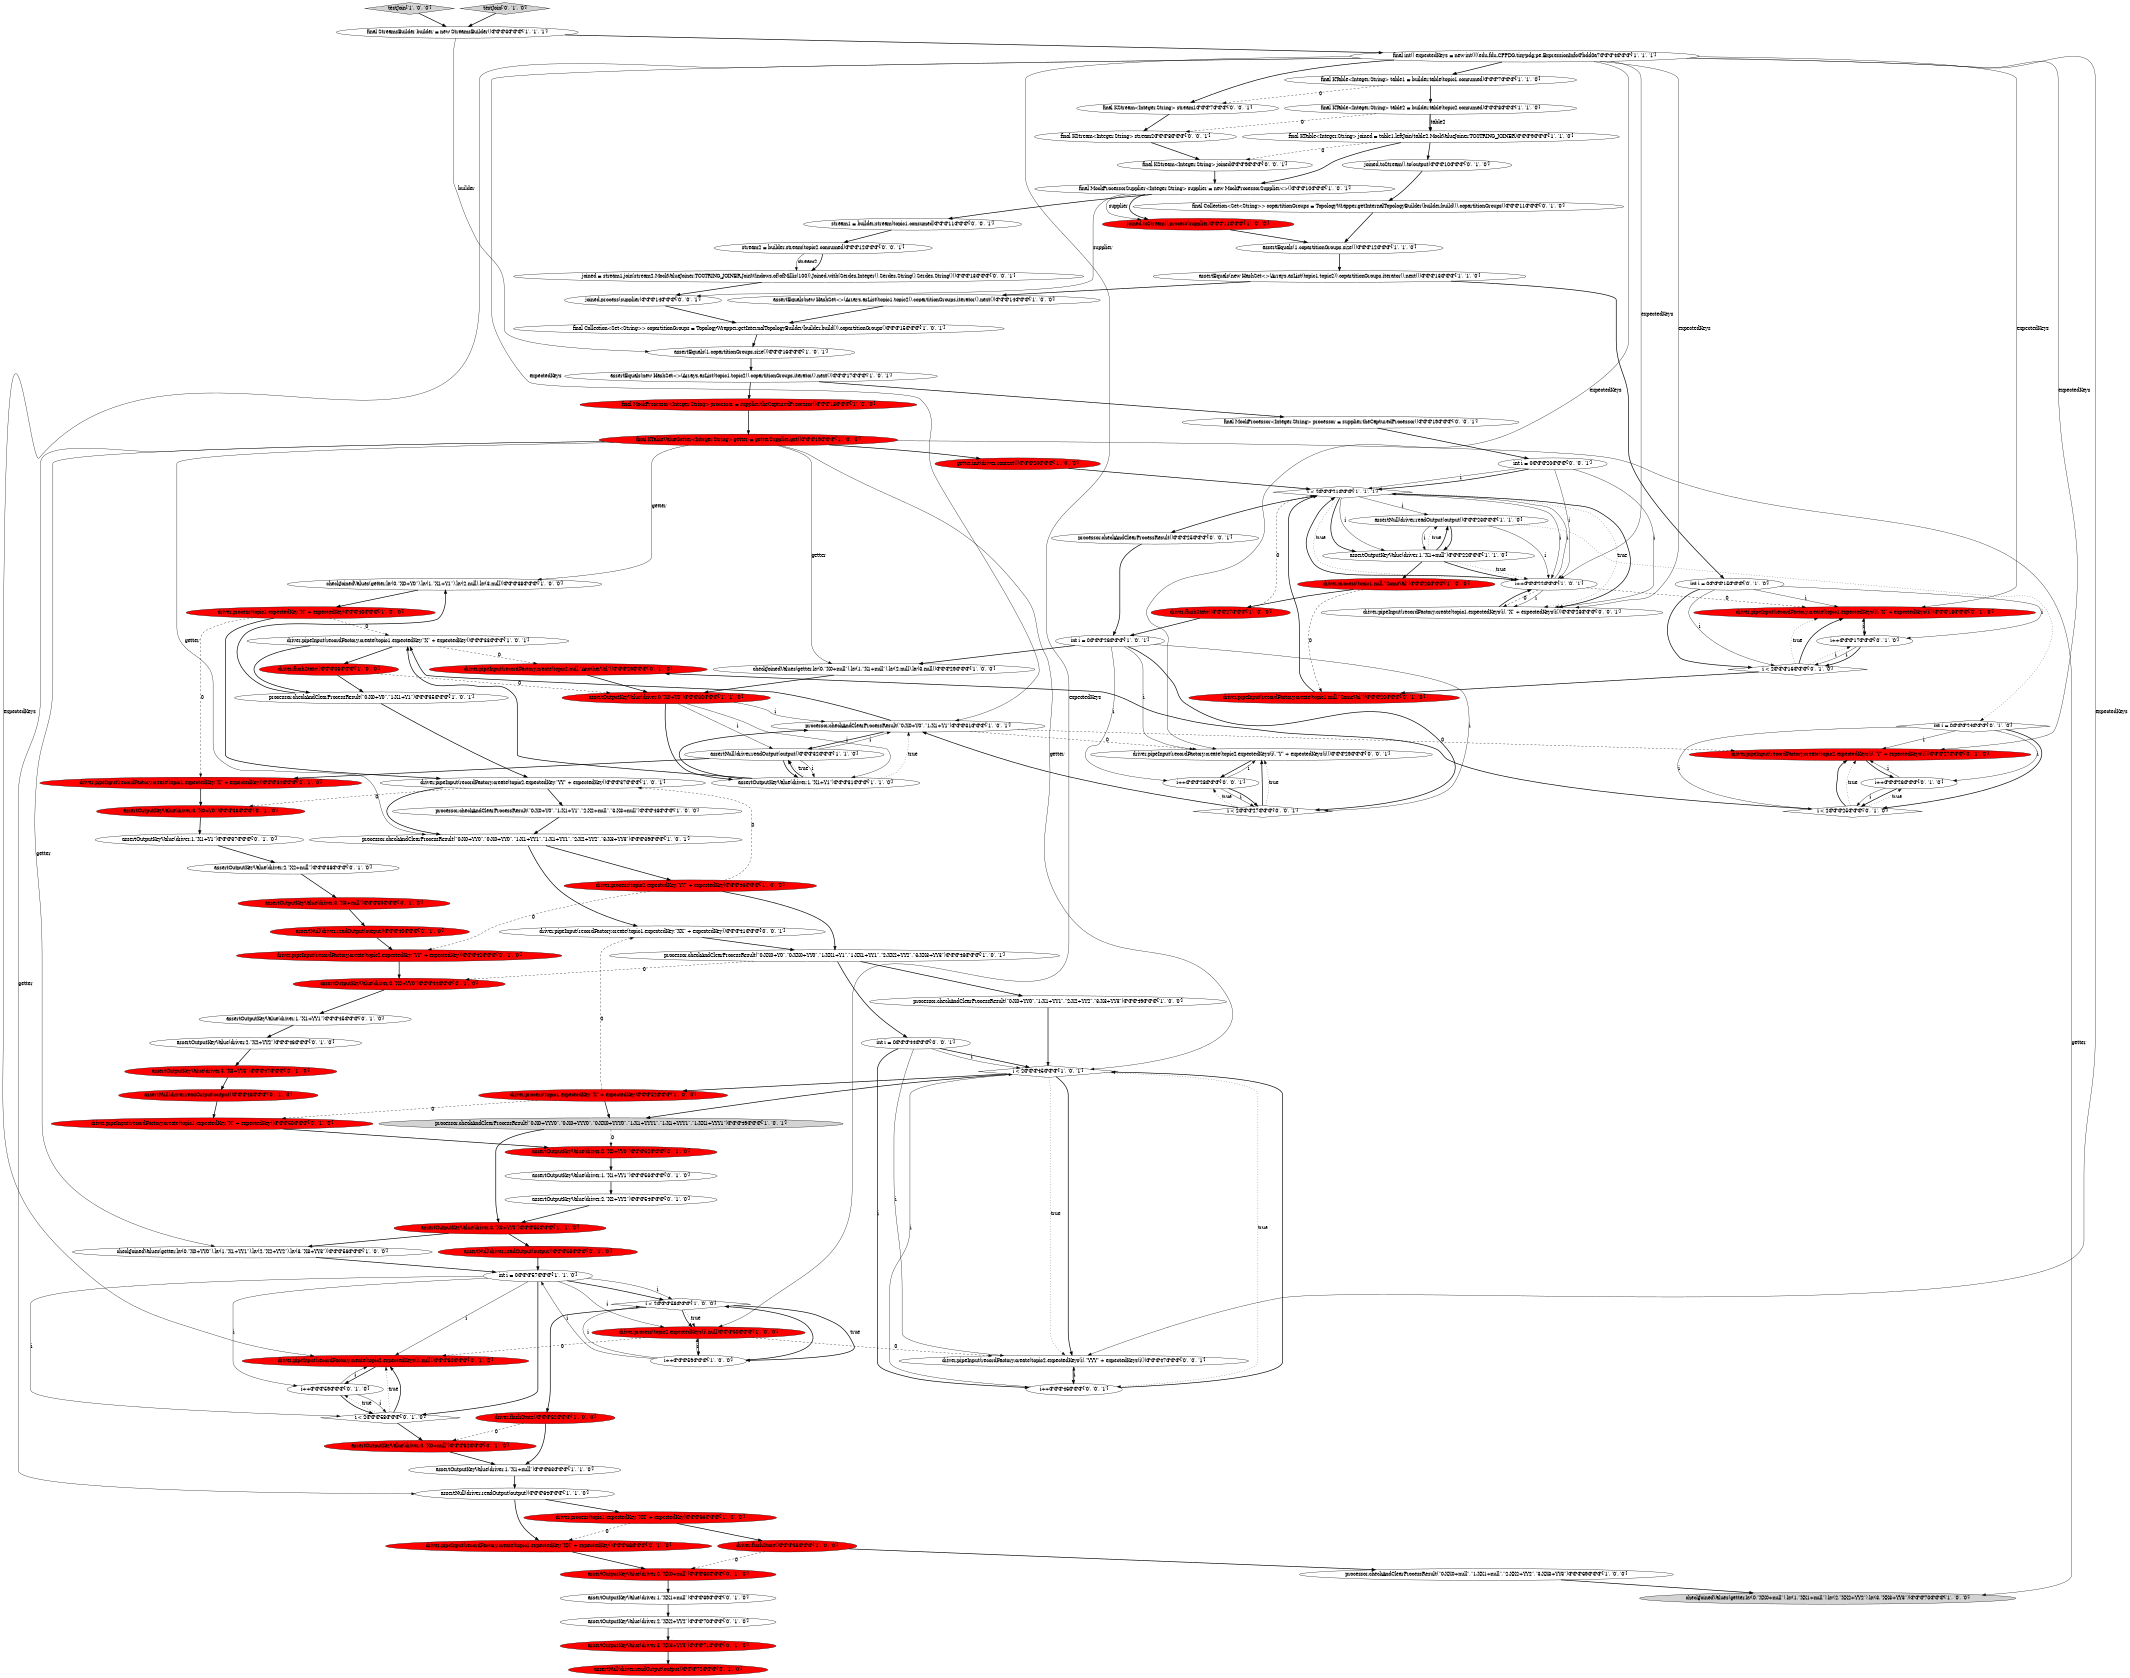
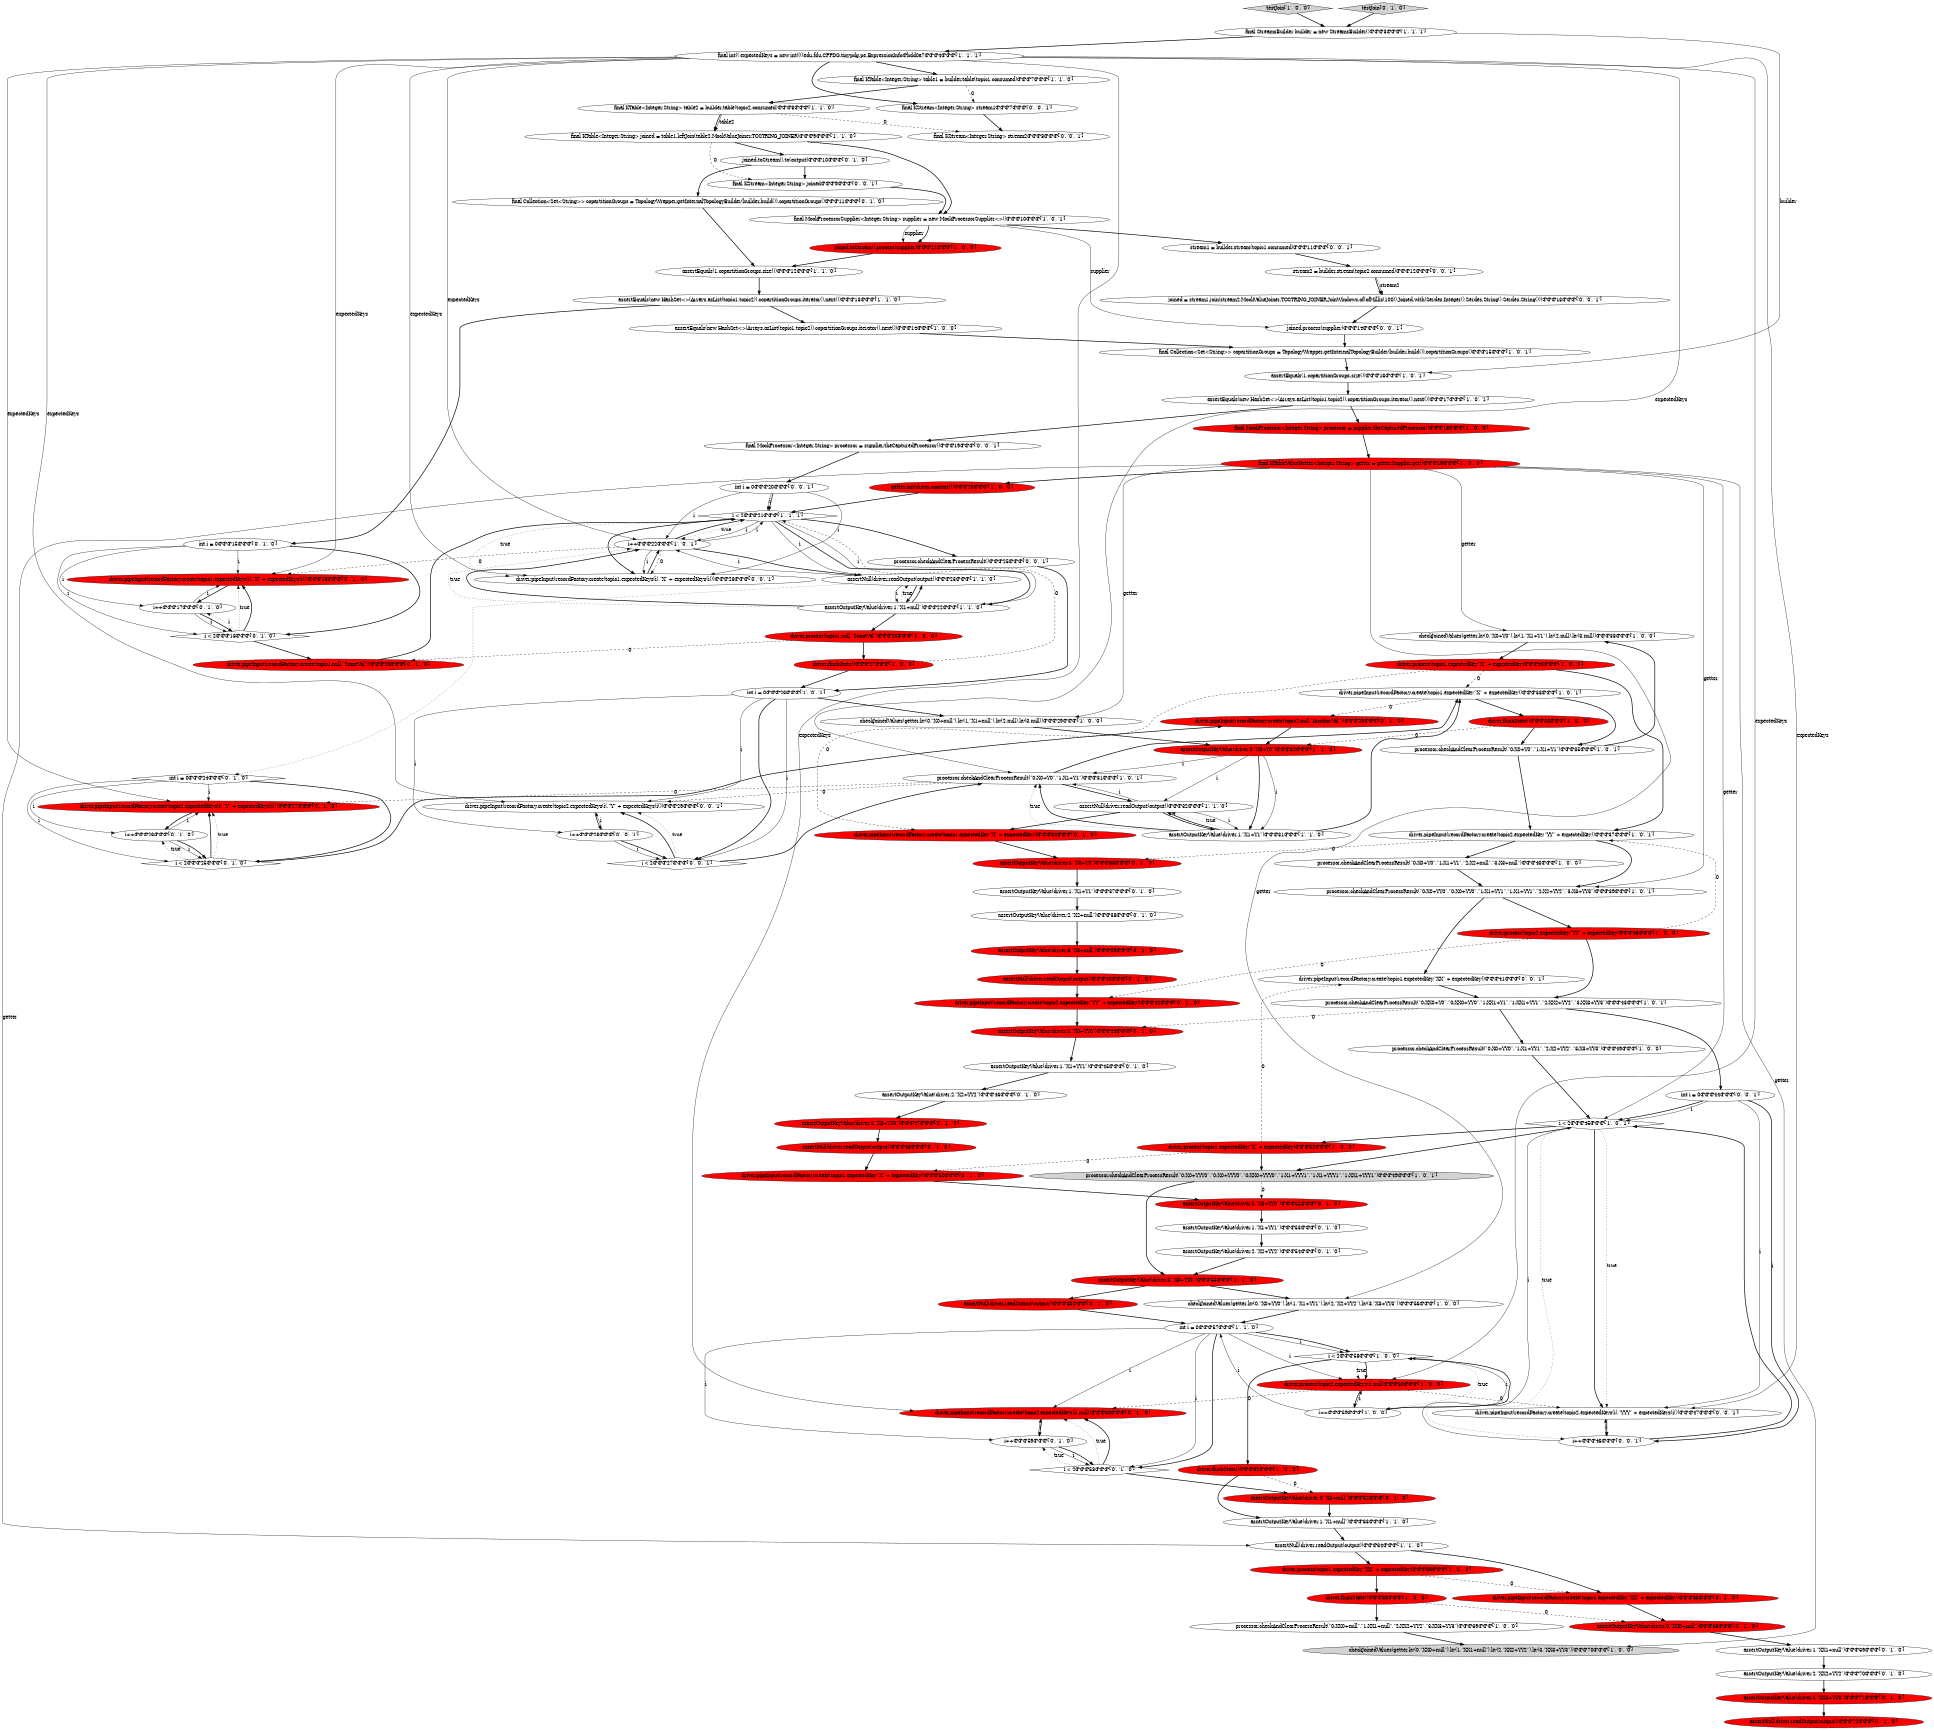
edge "final KStream<Integer,String> stream2@@@8@@@['0', '0', '1']" -> "final KStream<Integer,String> joined@@@9@@@['0', '0', '1']": now "joined.toStream().to(output)@@@10@@@['0', '1', '0']" -> "final KStream<Integer,String> joined@@@9@@@['0', '0', '1']"
edge "i++@@@22@@@['1', '0', '1']" -> "assertNull(driver.readOutput(output))@@@23@@@['1', '1', '0']": added
edge "i < 2@@@27@@@['0', '0', '1']" -> "i++@@@28@@@['0', '0', '1']": removed, label "true"
edge "i < 2@@@58@@@['1', '0', '0']" -> "i++@@@59@@@['1', '0', '0']": style bold -> dotted
